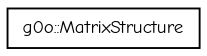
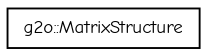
node "g0o::MatrixStructure": label "g0o::MatrixStructure" -> "g2o::MatrixStructure"
